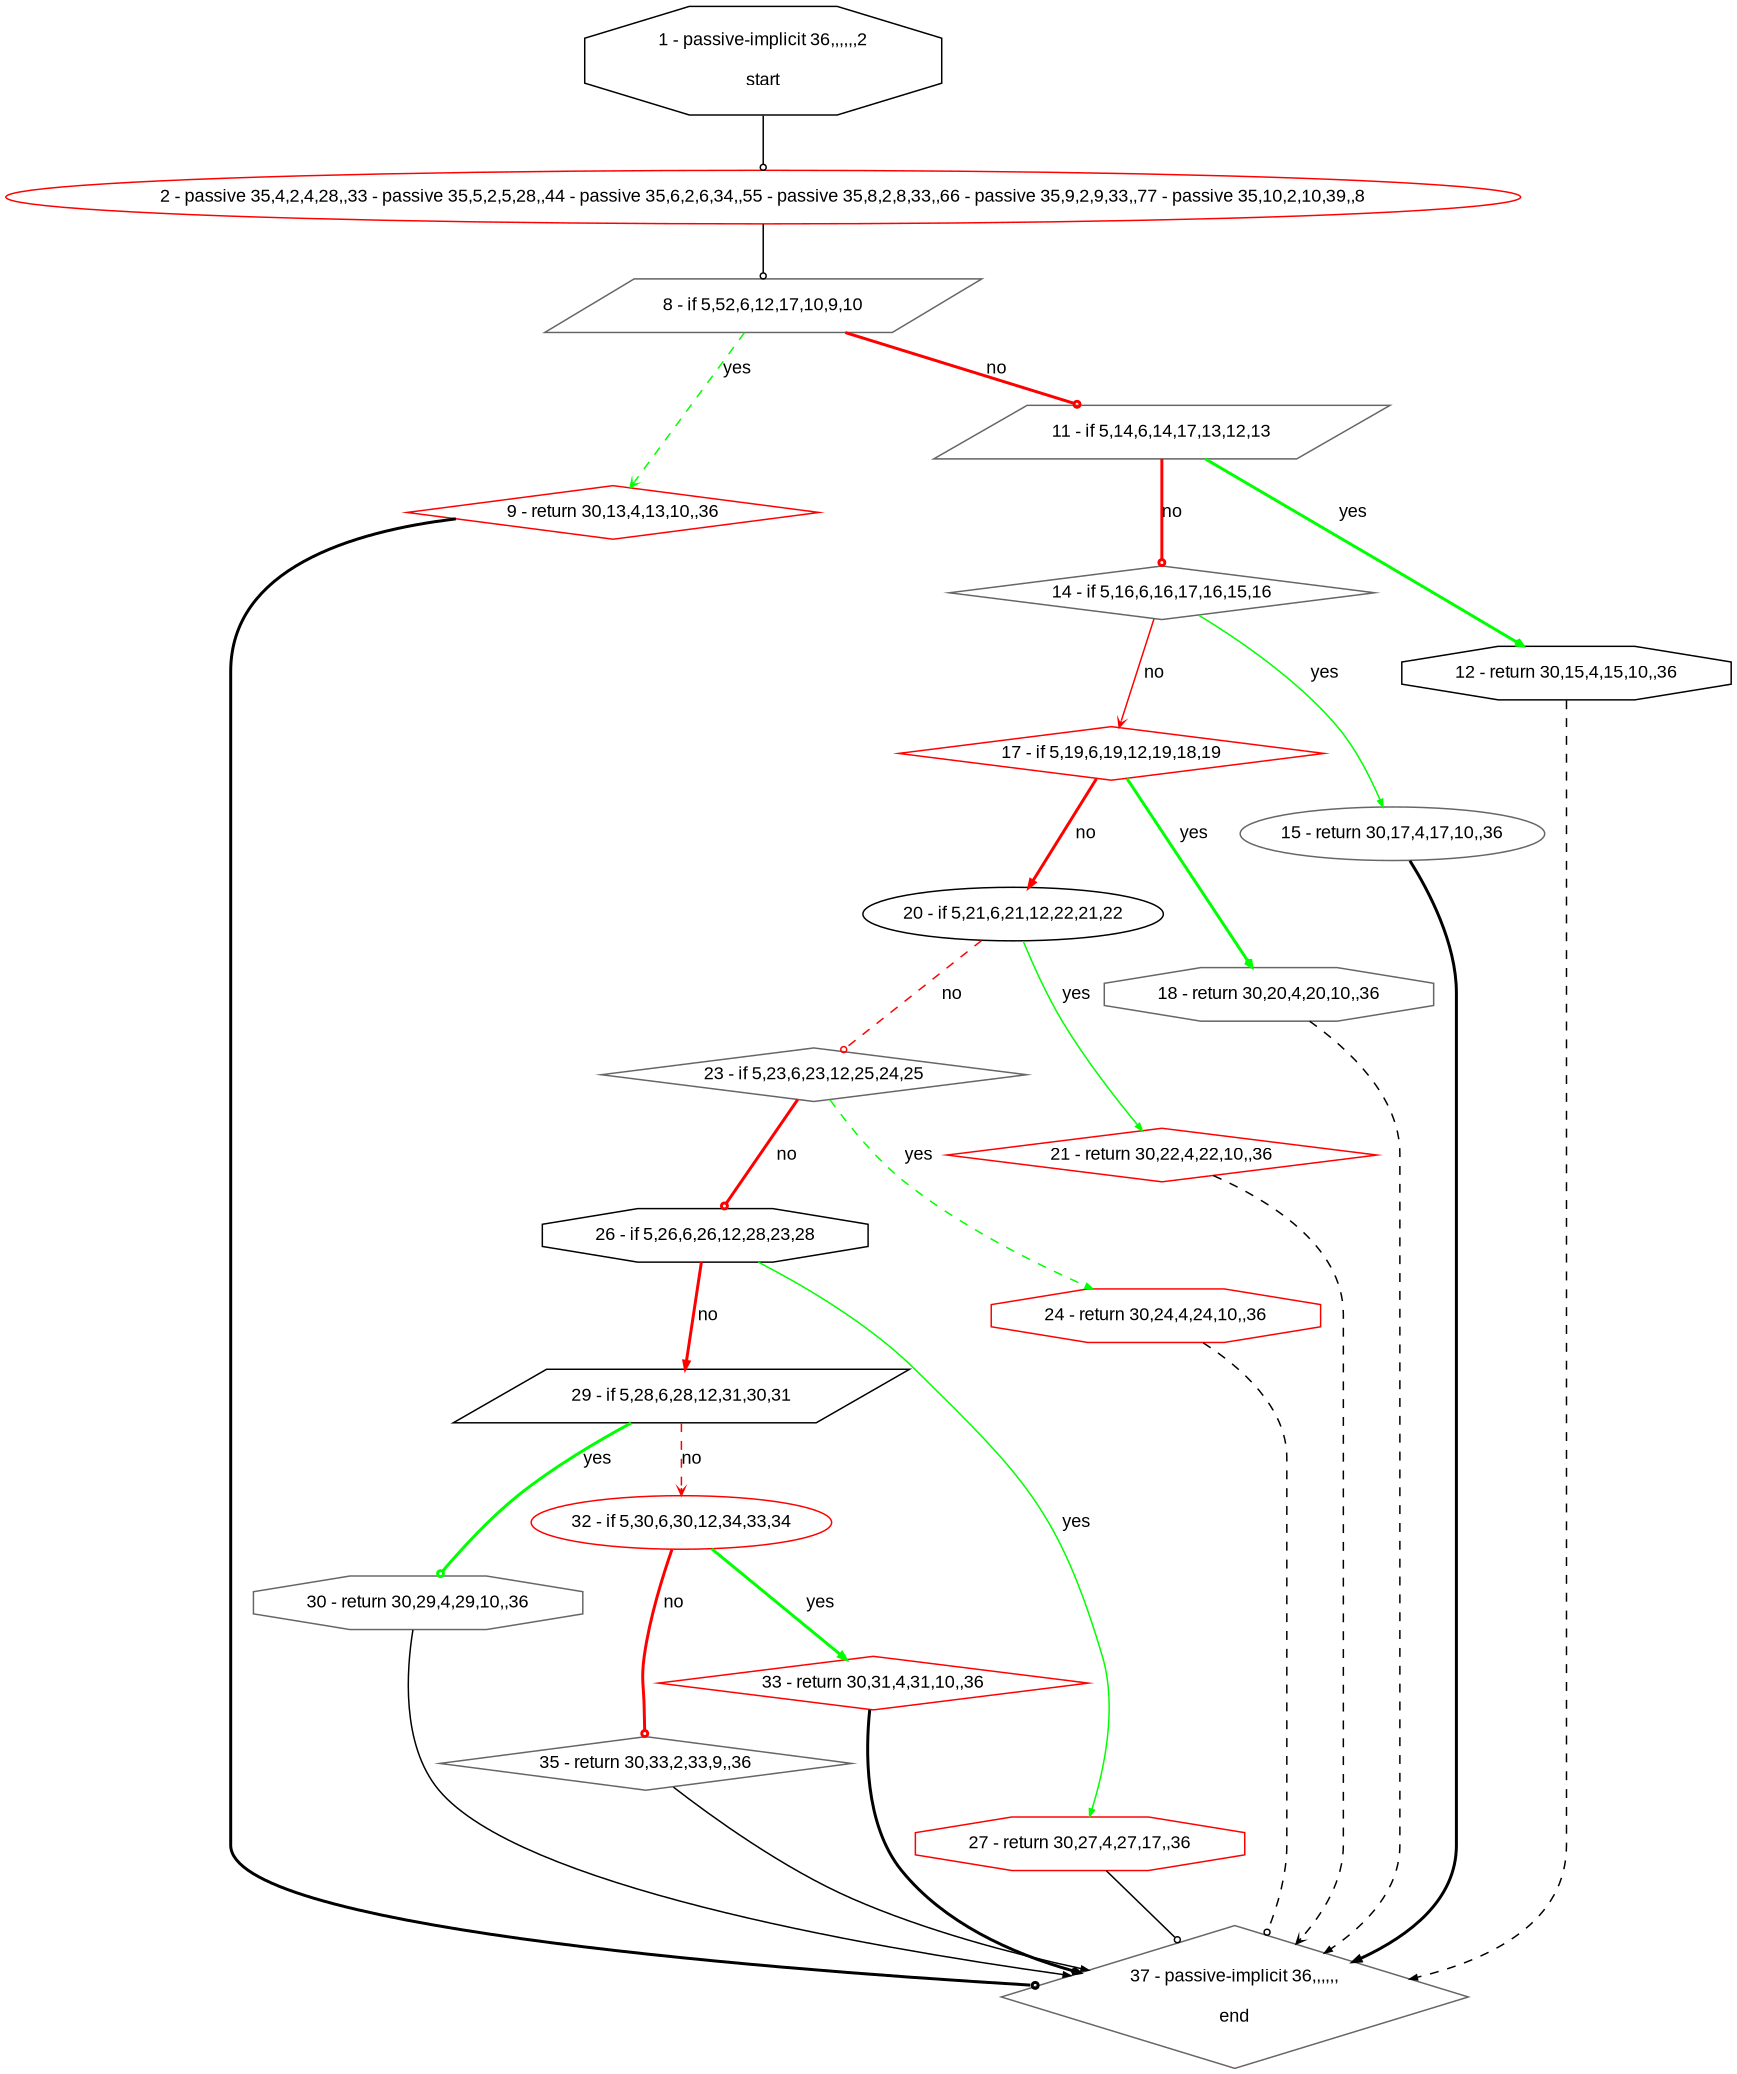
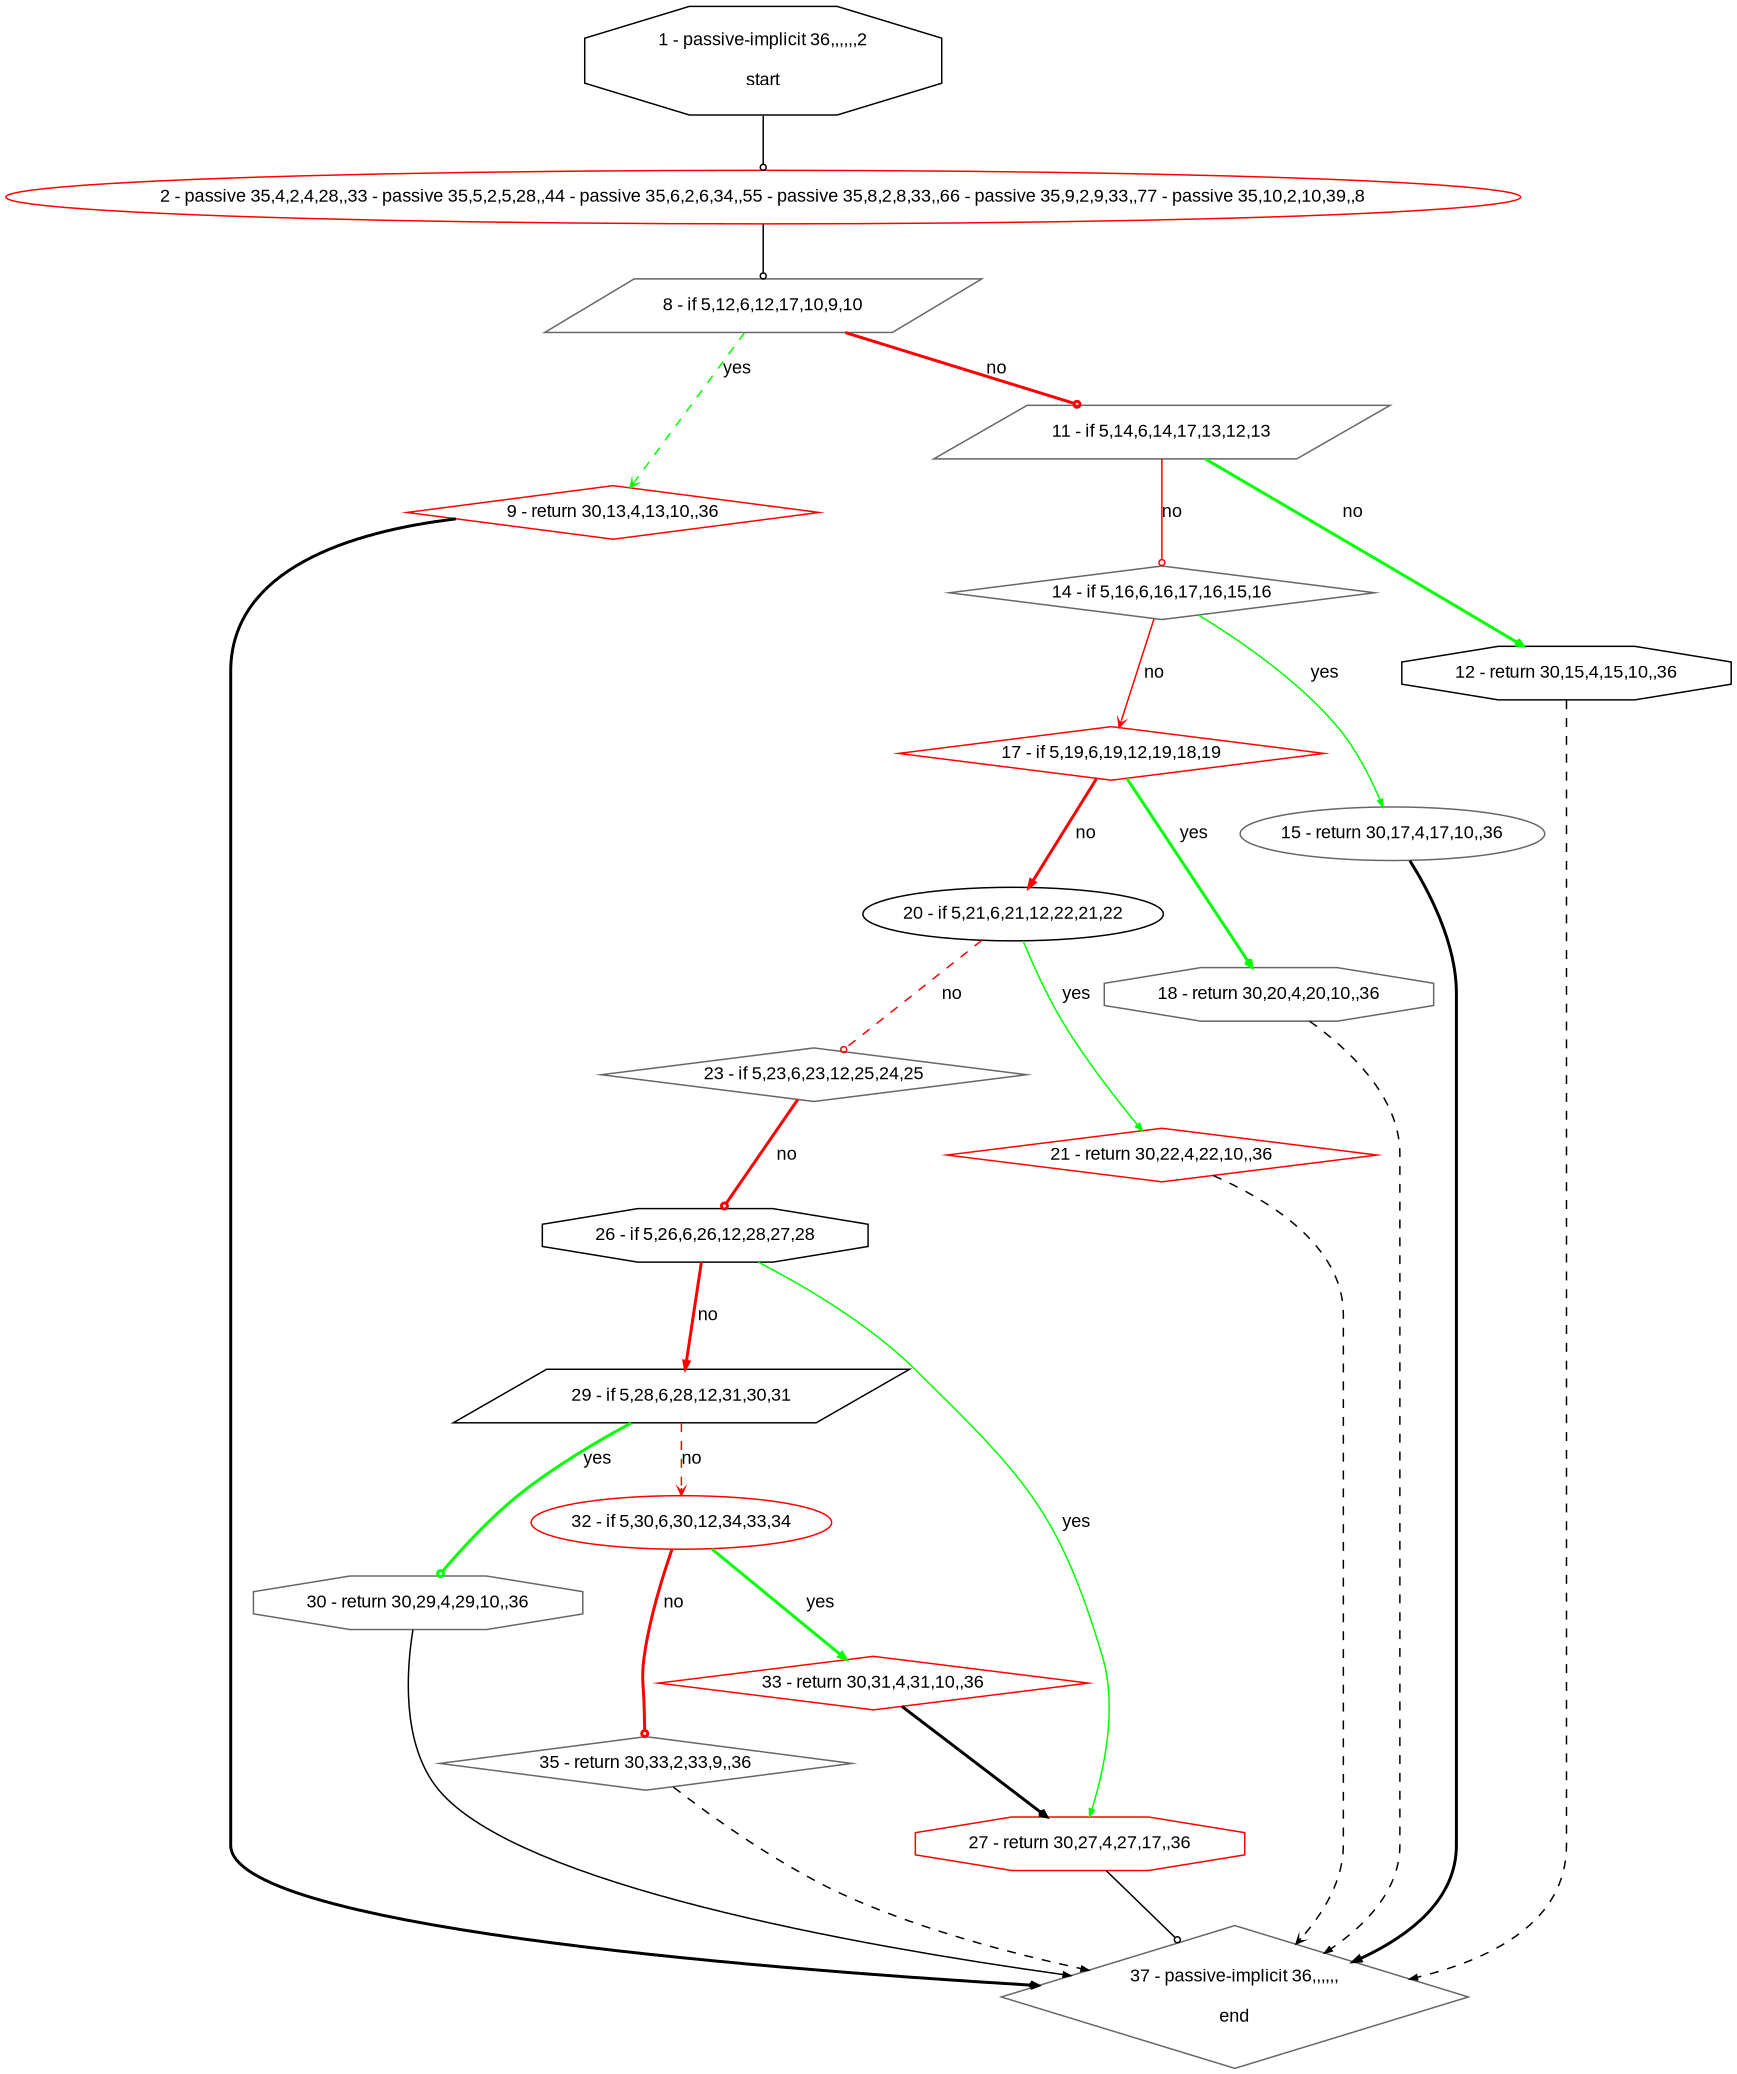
node "8 - if 5,52,6,12,17,10,9,10": label "8 - if 5,52,6,12,17,10,9,10" -> "8 - if 5,12,6,12,17,10,9,10"
edge "11 - if 5,14,6,14,17,13,12,13" -> "14 - if 5,16,6,16,17,16,15,16": style bold -> solid
edge "11 - if 5,14,6,14,17,13,12,13" -> "12 - return 30,15,4,15,10,,36": label "yes" -> "no"
node "26 - if 5,26,6,26,12,28,23,28": label "26 - if 5,26,6,26,12,28,23,28" -> "26 - if 5,26,6,26,12,28,27,28"
node "24 - return 30,24,4,24,10,,36": removed
edge "9 - return 30,13,4,13,10,,36" -> "37 - passive-implicit 36,,,,,, end": arrowhead odot -> vee
edge "33 - return 30,31,4,31,10,,36" -> "37 - passive-implicit 36,,,,,, end": now "33 - return 30,31,4,31,10,,36" -> "27 - return 30,27,4,27,17,,36"
edge "35 - return 30,33,2,33,9,,36" -> "37 - passive-implicit 36,,,,,, end": style solid -> dashed
